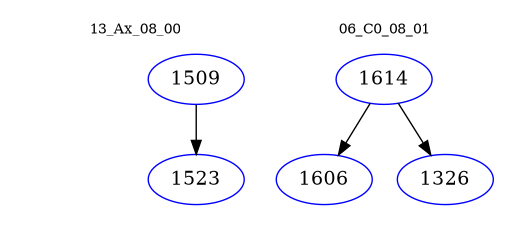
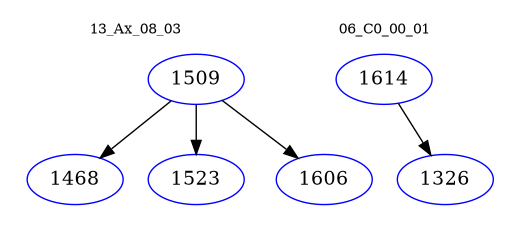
cluster "13_Ax_08_00": label "13_Ax_08_00" -> "13_Ax_08_03"
cluster "06_C0_08_01": label "06_C0_08_01" -> "06_C0_00_01"
edge "1614" -> "1606": now "1509" -> "1606"
node "1468": added
